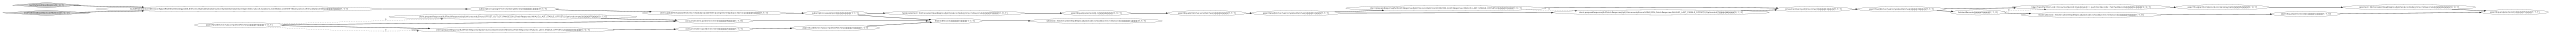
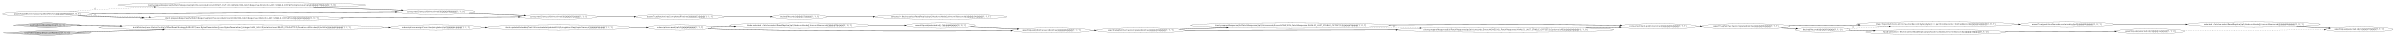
edge "assertEquals(selected.id(),1)@@@14@@@['1', '1', '0']" -> "assertEquals(selected.id(),1)@@@17@@@['1', '1', '1']": style bold -> dashed
edge "subscriptions.seek(tp0,0)@@@6@@@['1', '1', '1']" -> "fetchedRecords()@@@23@@@['1', '1', '1']": now "subscriptions.seek(tp0,0)@@@6@@@['1', '1', '1']" -> "assertEquals(1,fetcher.sendFetches())@@@9@@@['1', '1', '1']"
edge "consumerClient.poll(time.timer(0))@@@18@@@['1', '1', '0']" -> "fetchedRecords()@@@23@@@['1', '1', '1']": now "consumerClient.poll(time.timer(0))@@@18@@@['1', '1', '0']" -> "consumerClient.poll(time.timer(0))@@@21@@@['1', '1', '1']"
